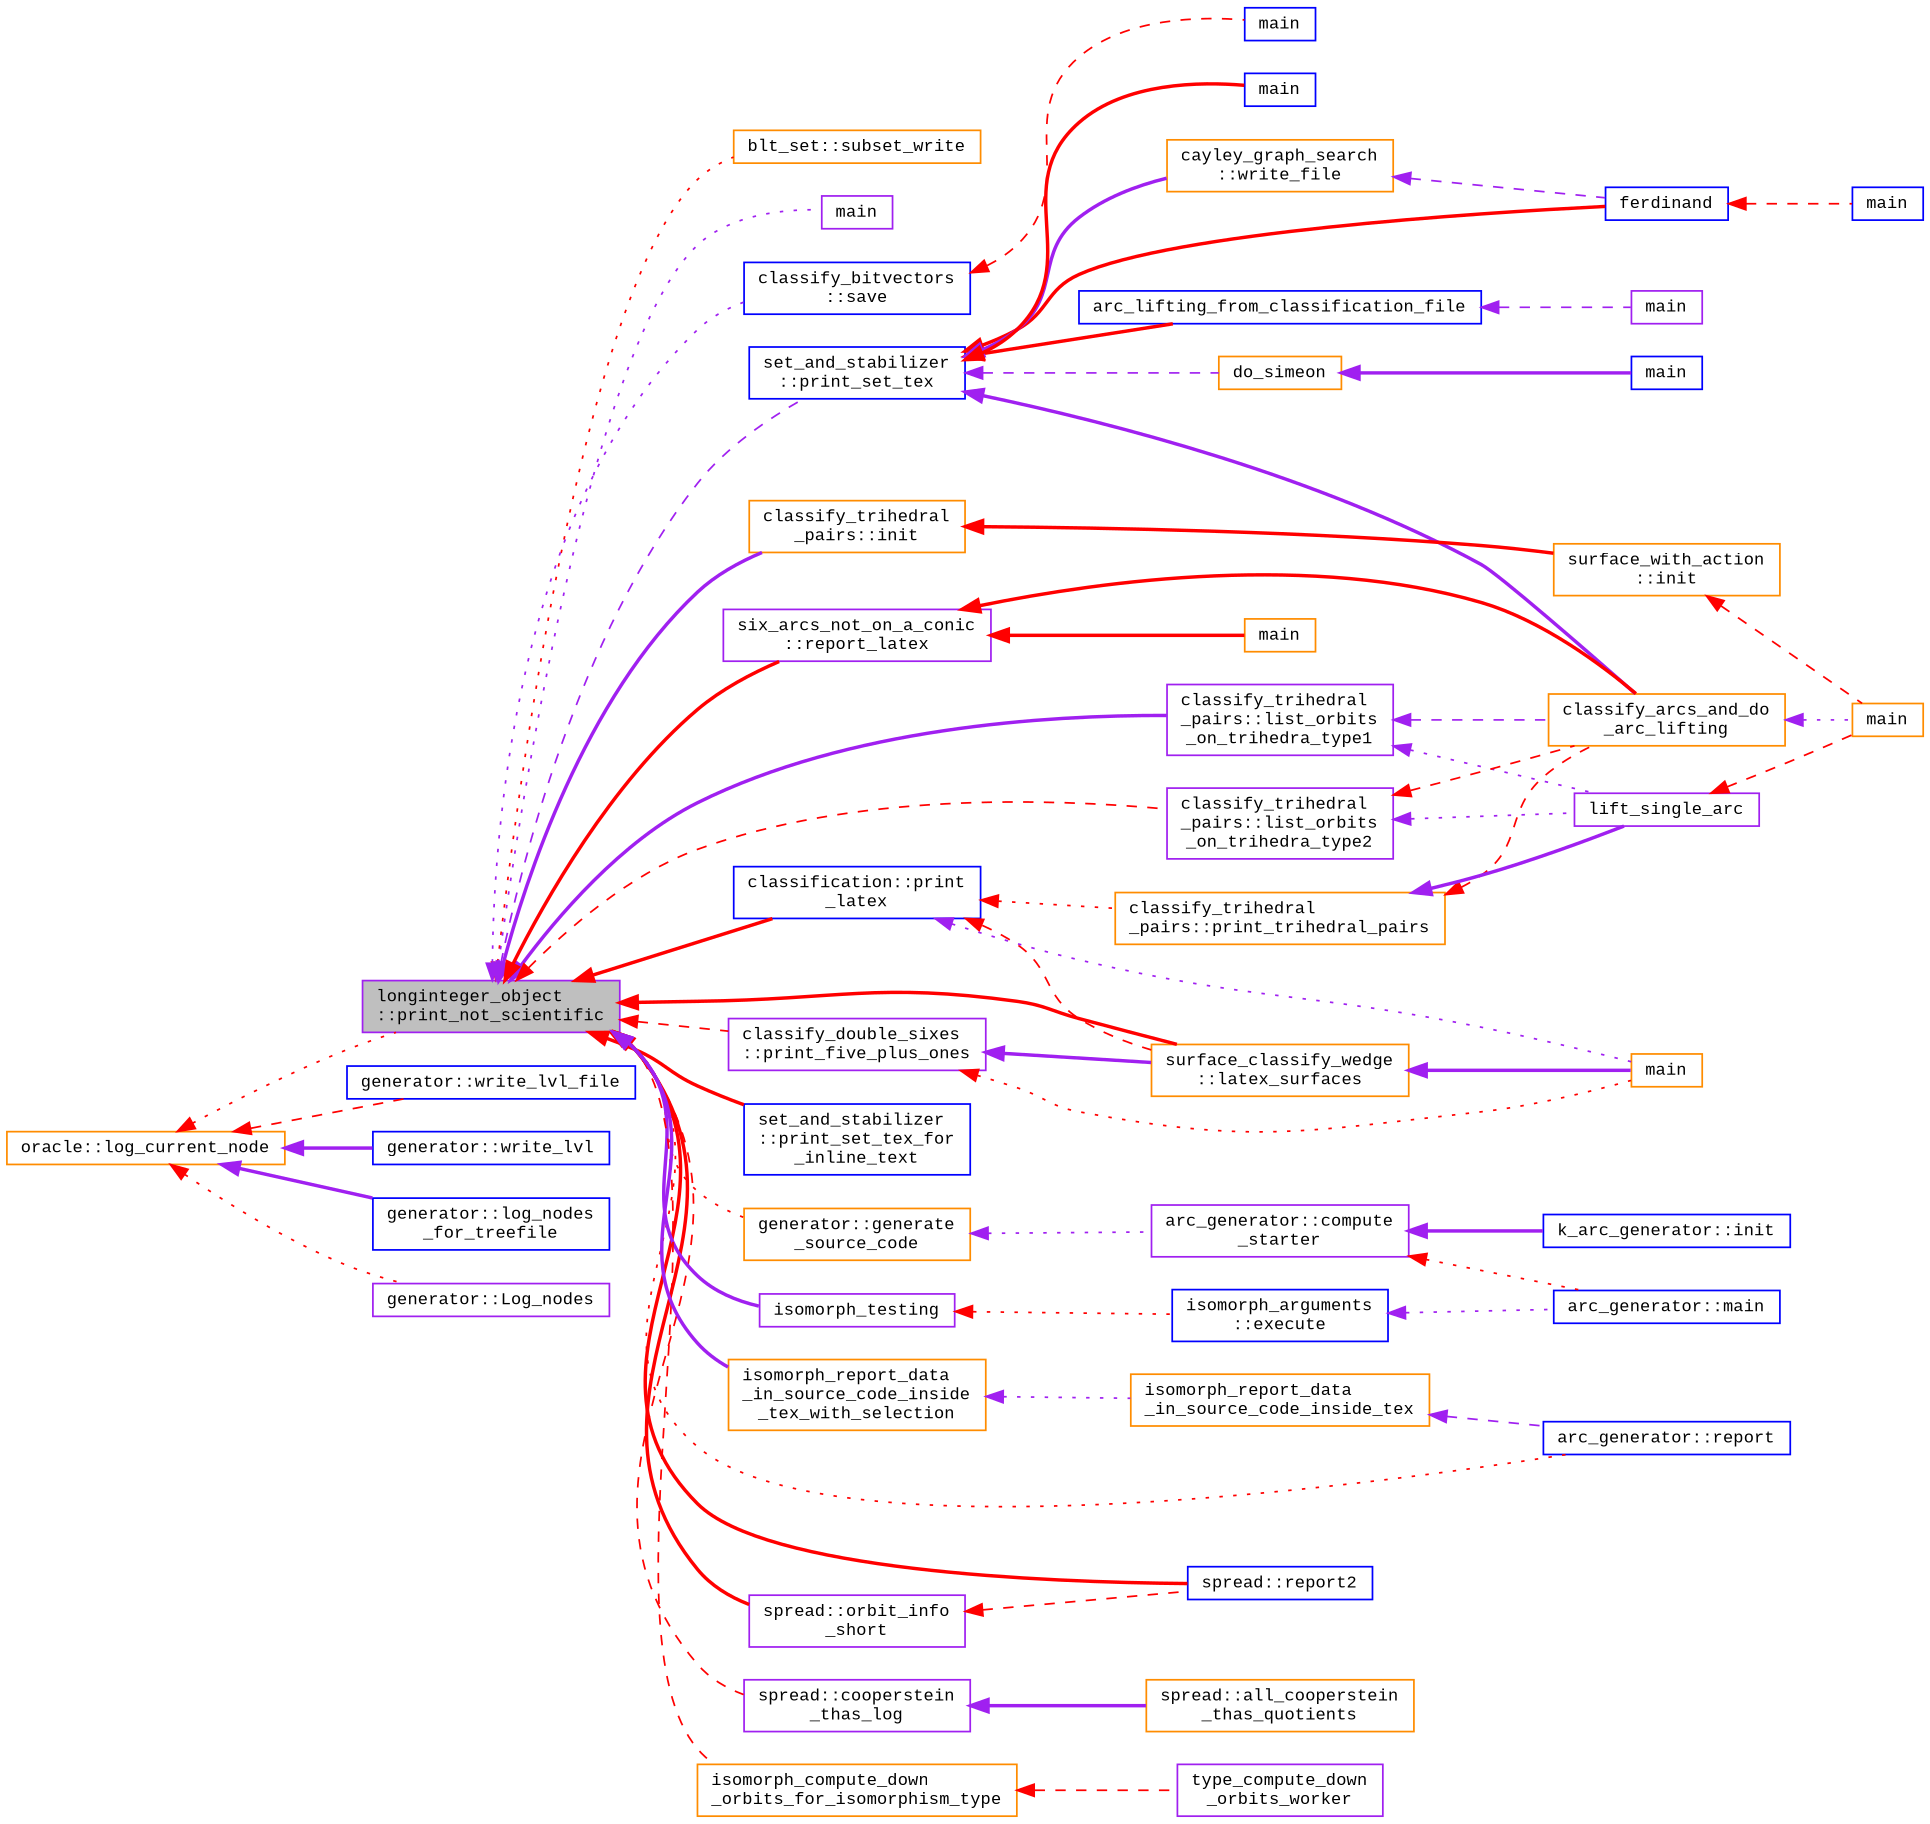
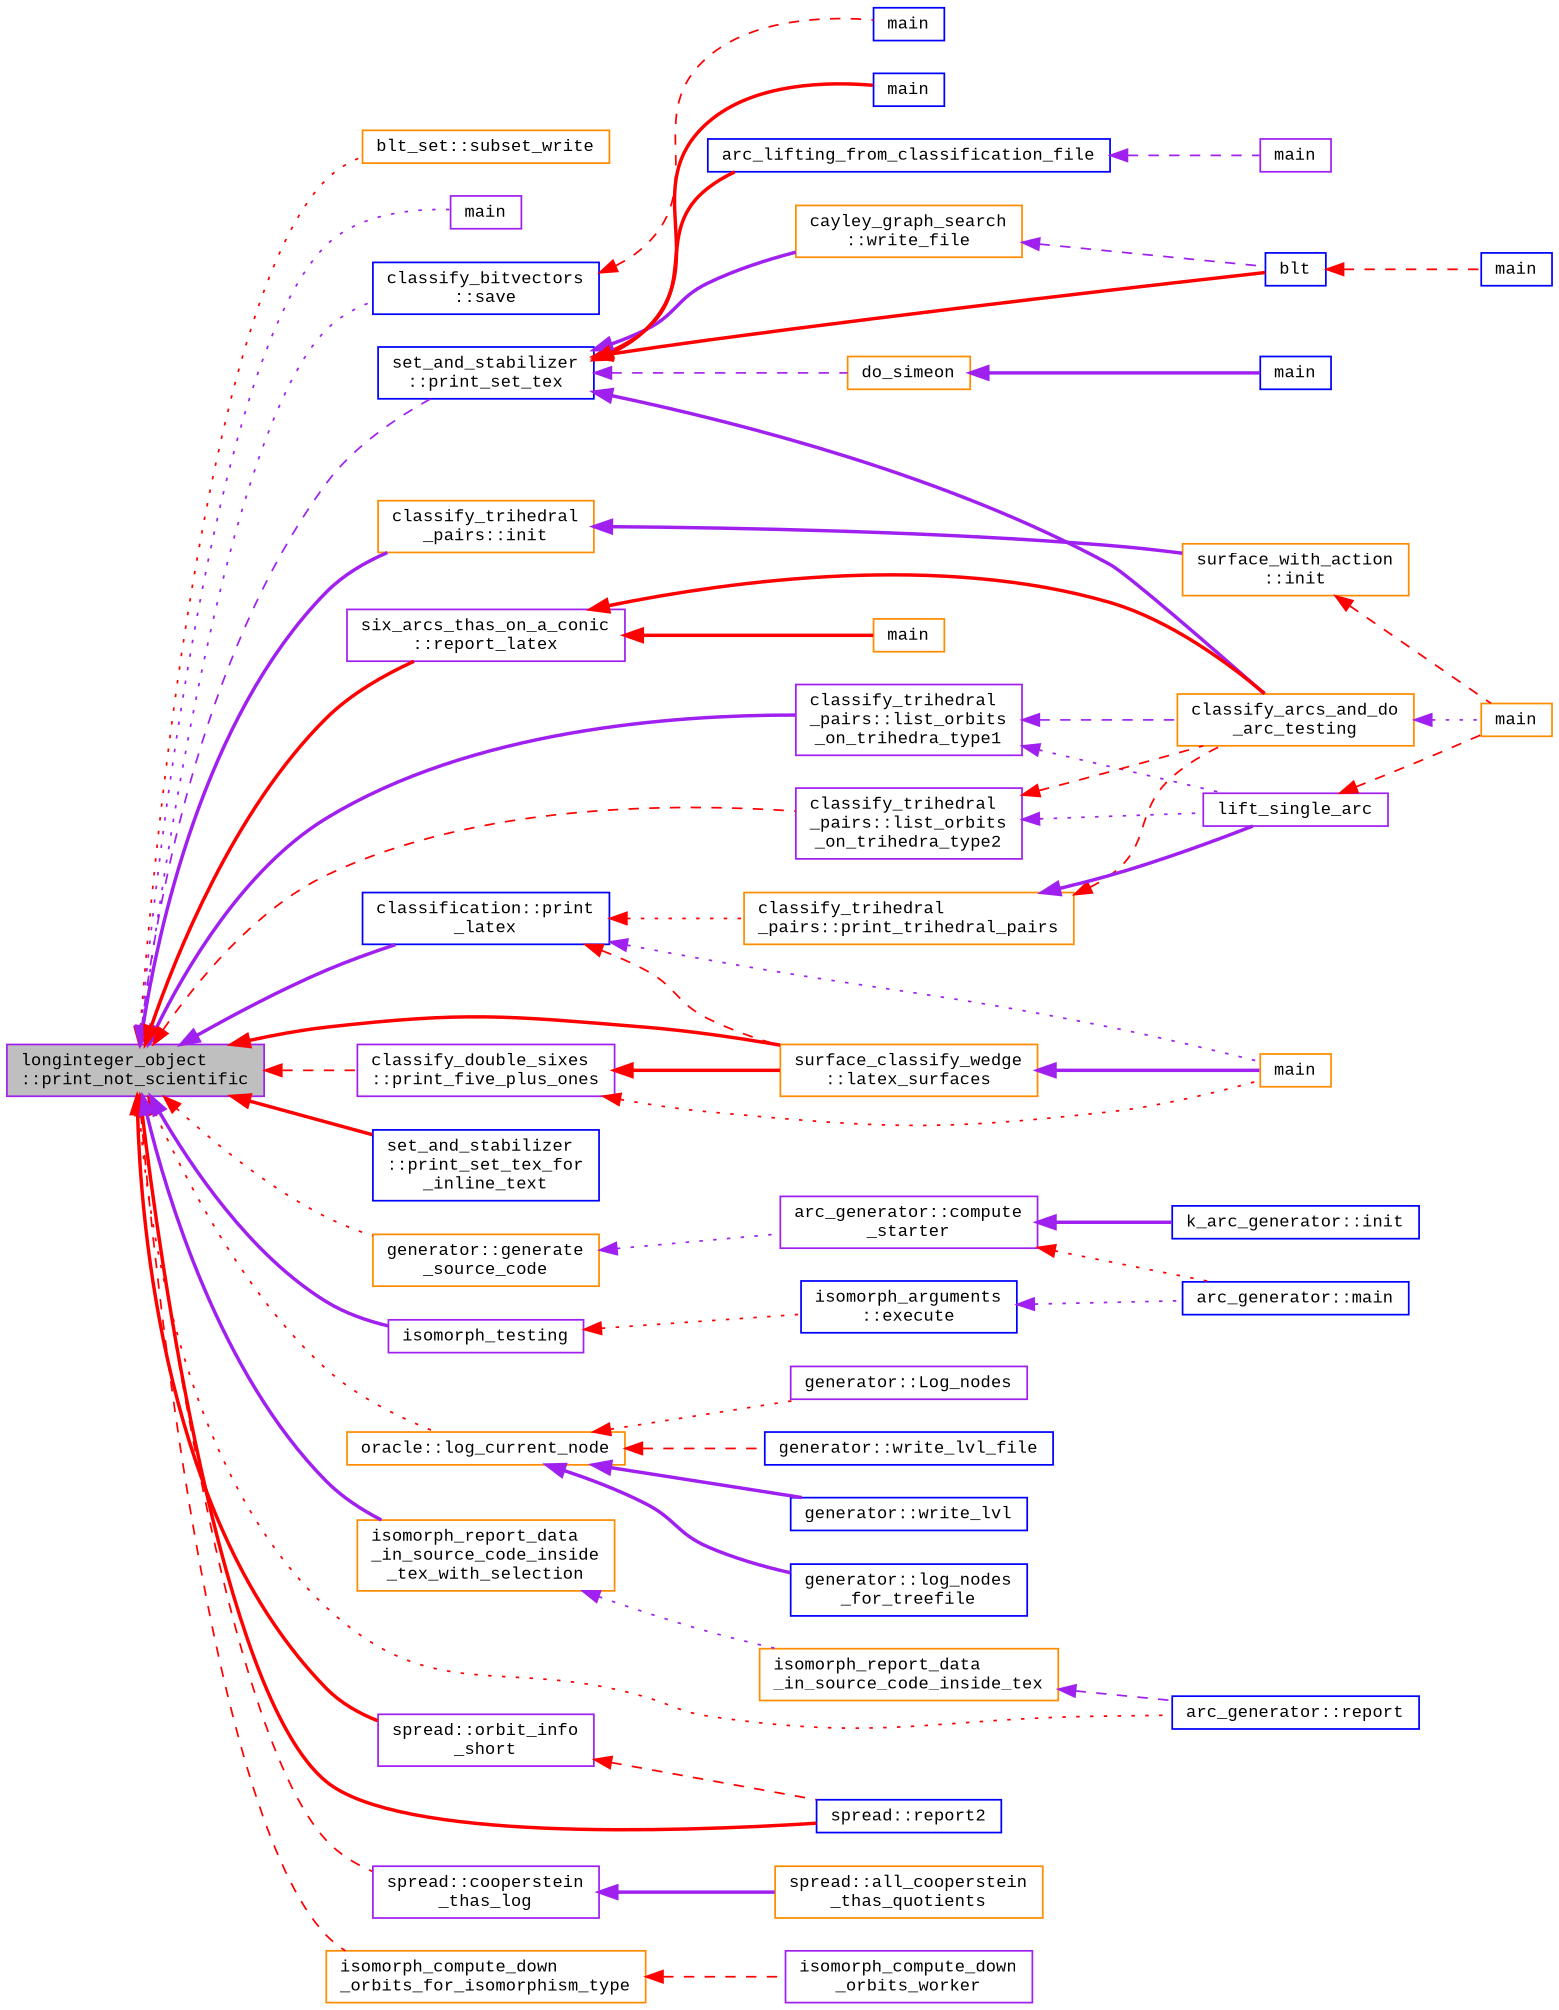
node "ferdinand": label "ferdinand" -> "blt"
edge "surface_with_action ::init" -> "classify_trihedral _pairs::init": color red -> purple
node "six_arcs_not_on_a_conic ::report_latex": label "six_arcs_not_on_a_conic ::report_latex" -> "six_arcs_thas_on_a_conic ::report_latex"
node "classify_arcs_and_do _arc_lifting": label "classify_arcs_and_do _arc_lifting" -> "classify_arcs_and_do _arc_testing"
edge "classification::print _latex" -> "longinteger_object ::print_not_scientific": color red -> purple
edge "surface_classify_wedge ::latex_surfaces" -> "classify_double_sixes ::print_five_plus_ones": color purple -> red
edge "longinteger_object ::print_not_scientific" -> "oracle::log_current_node": reversed
node "type_compute_down _orbits_worker": label "type_compute_down _orbits_worker" -> "isomorph_compute_down _orbits_worker"
